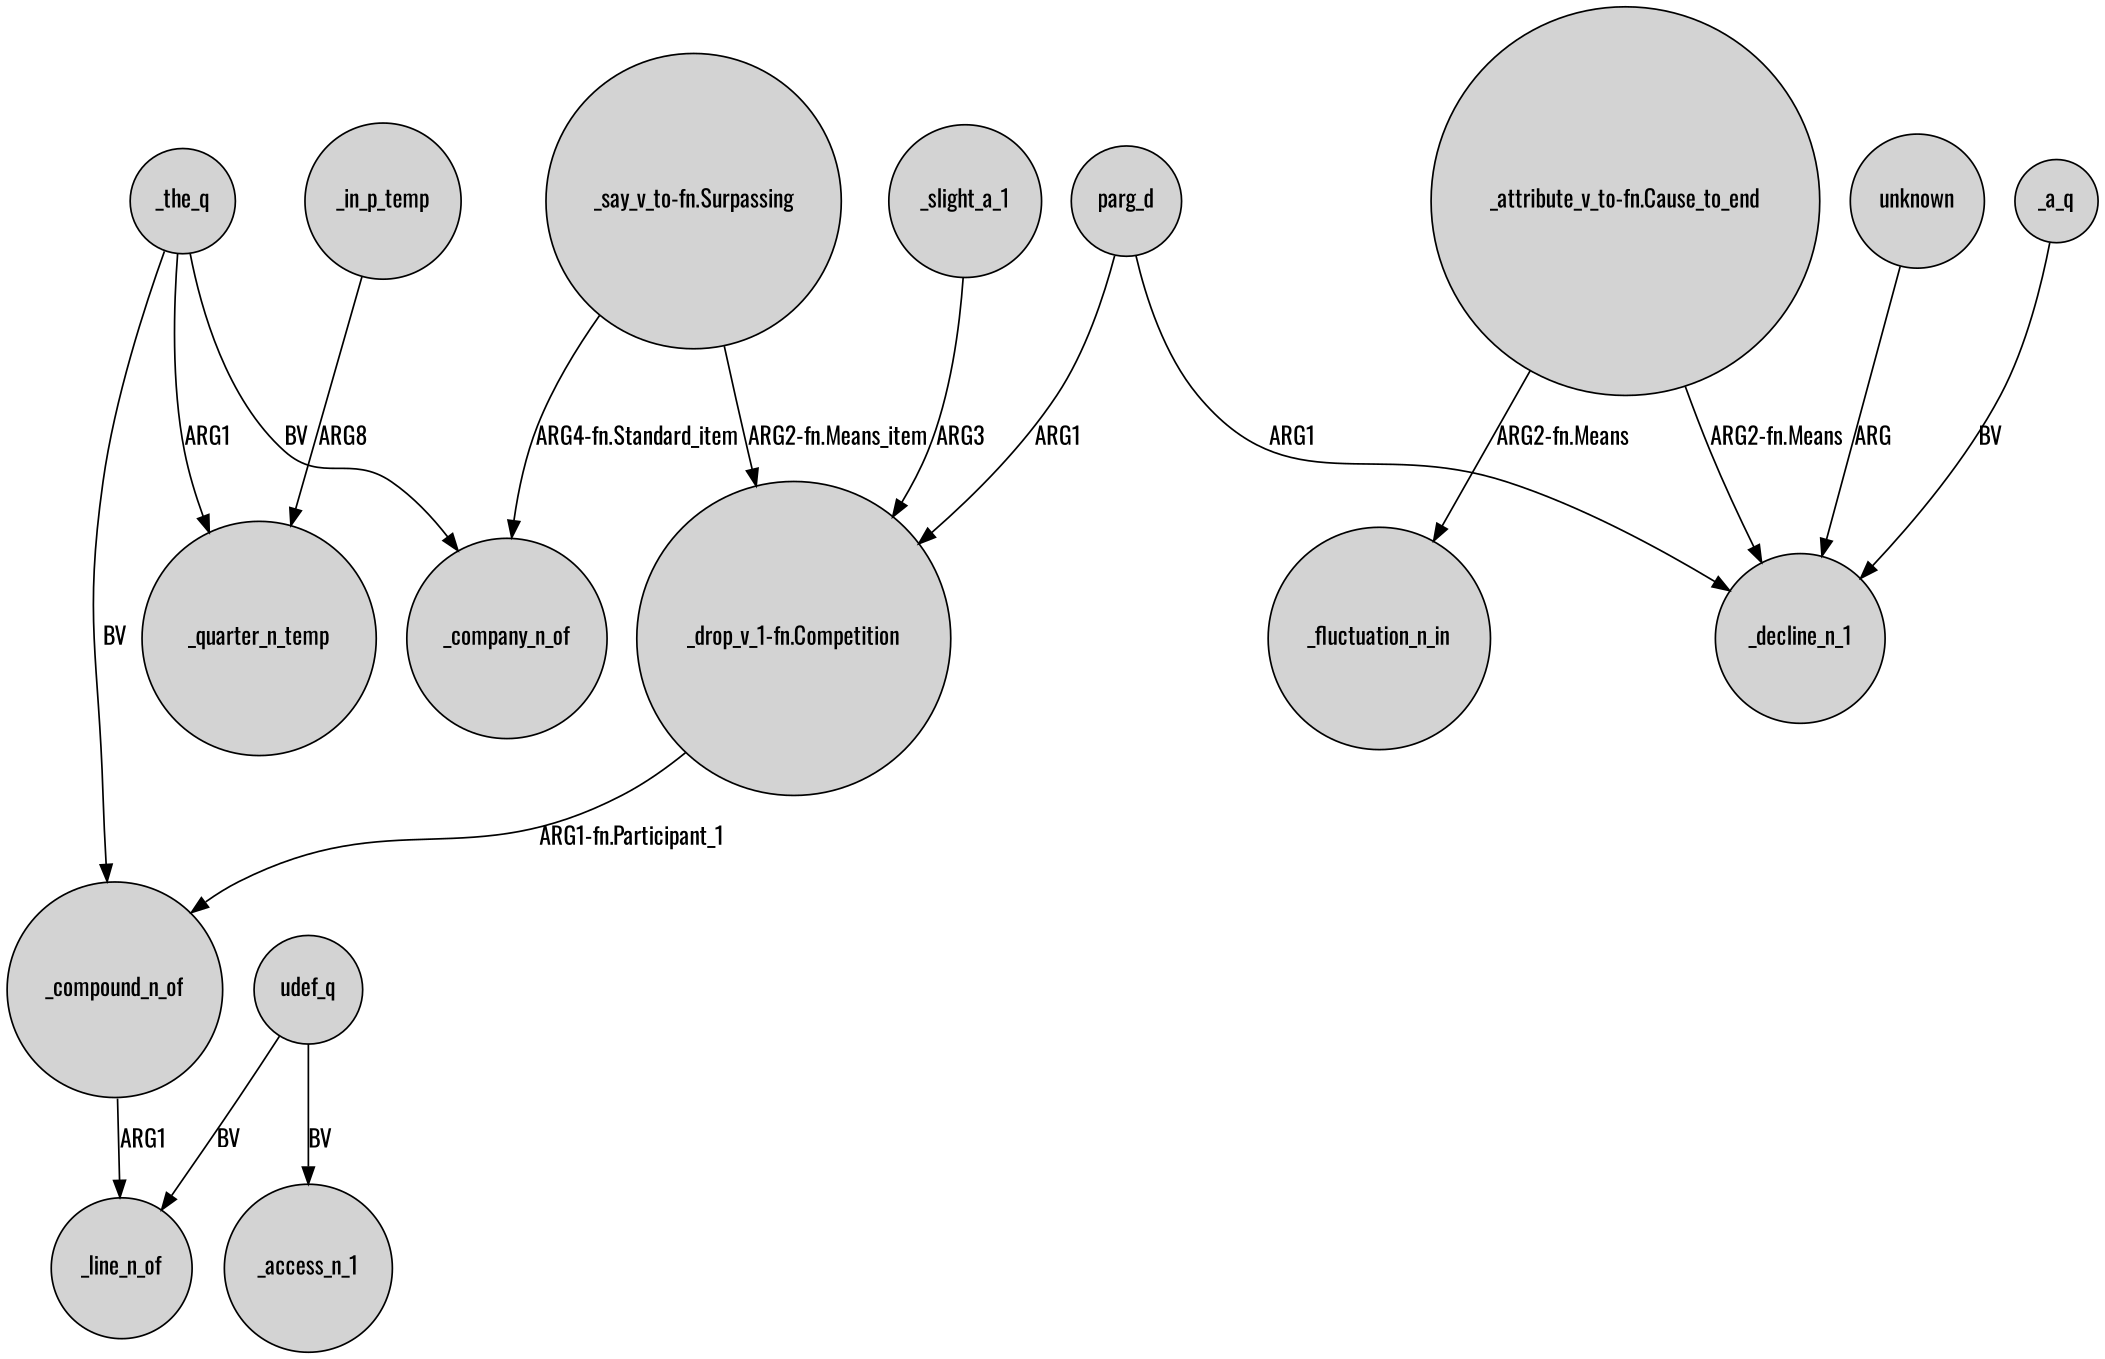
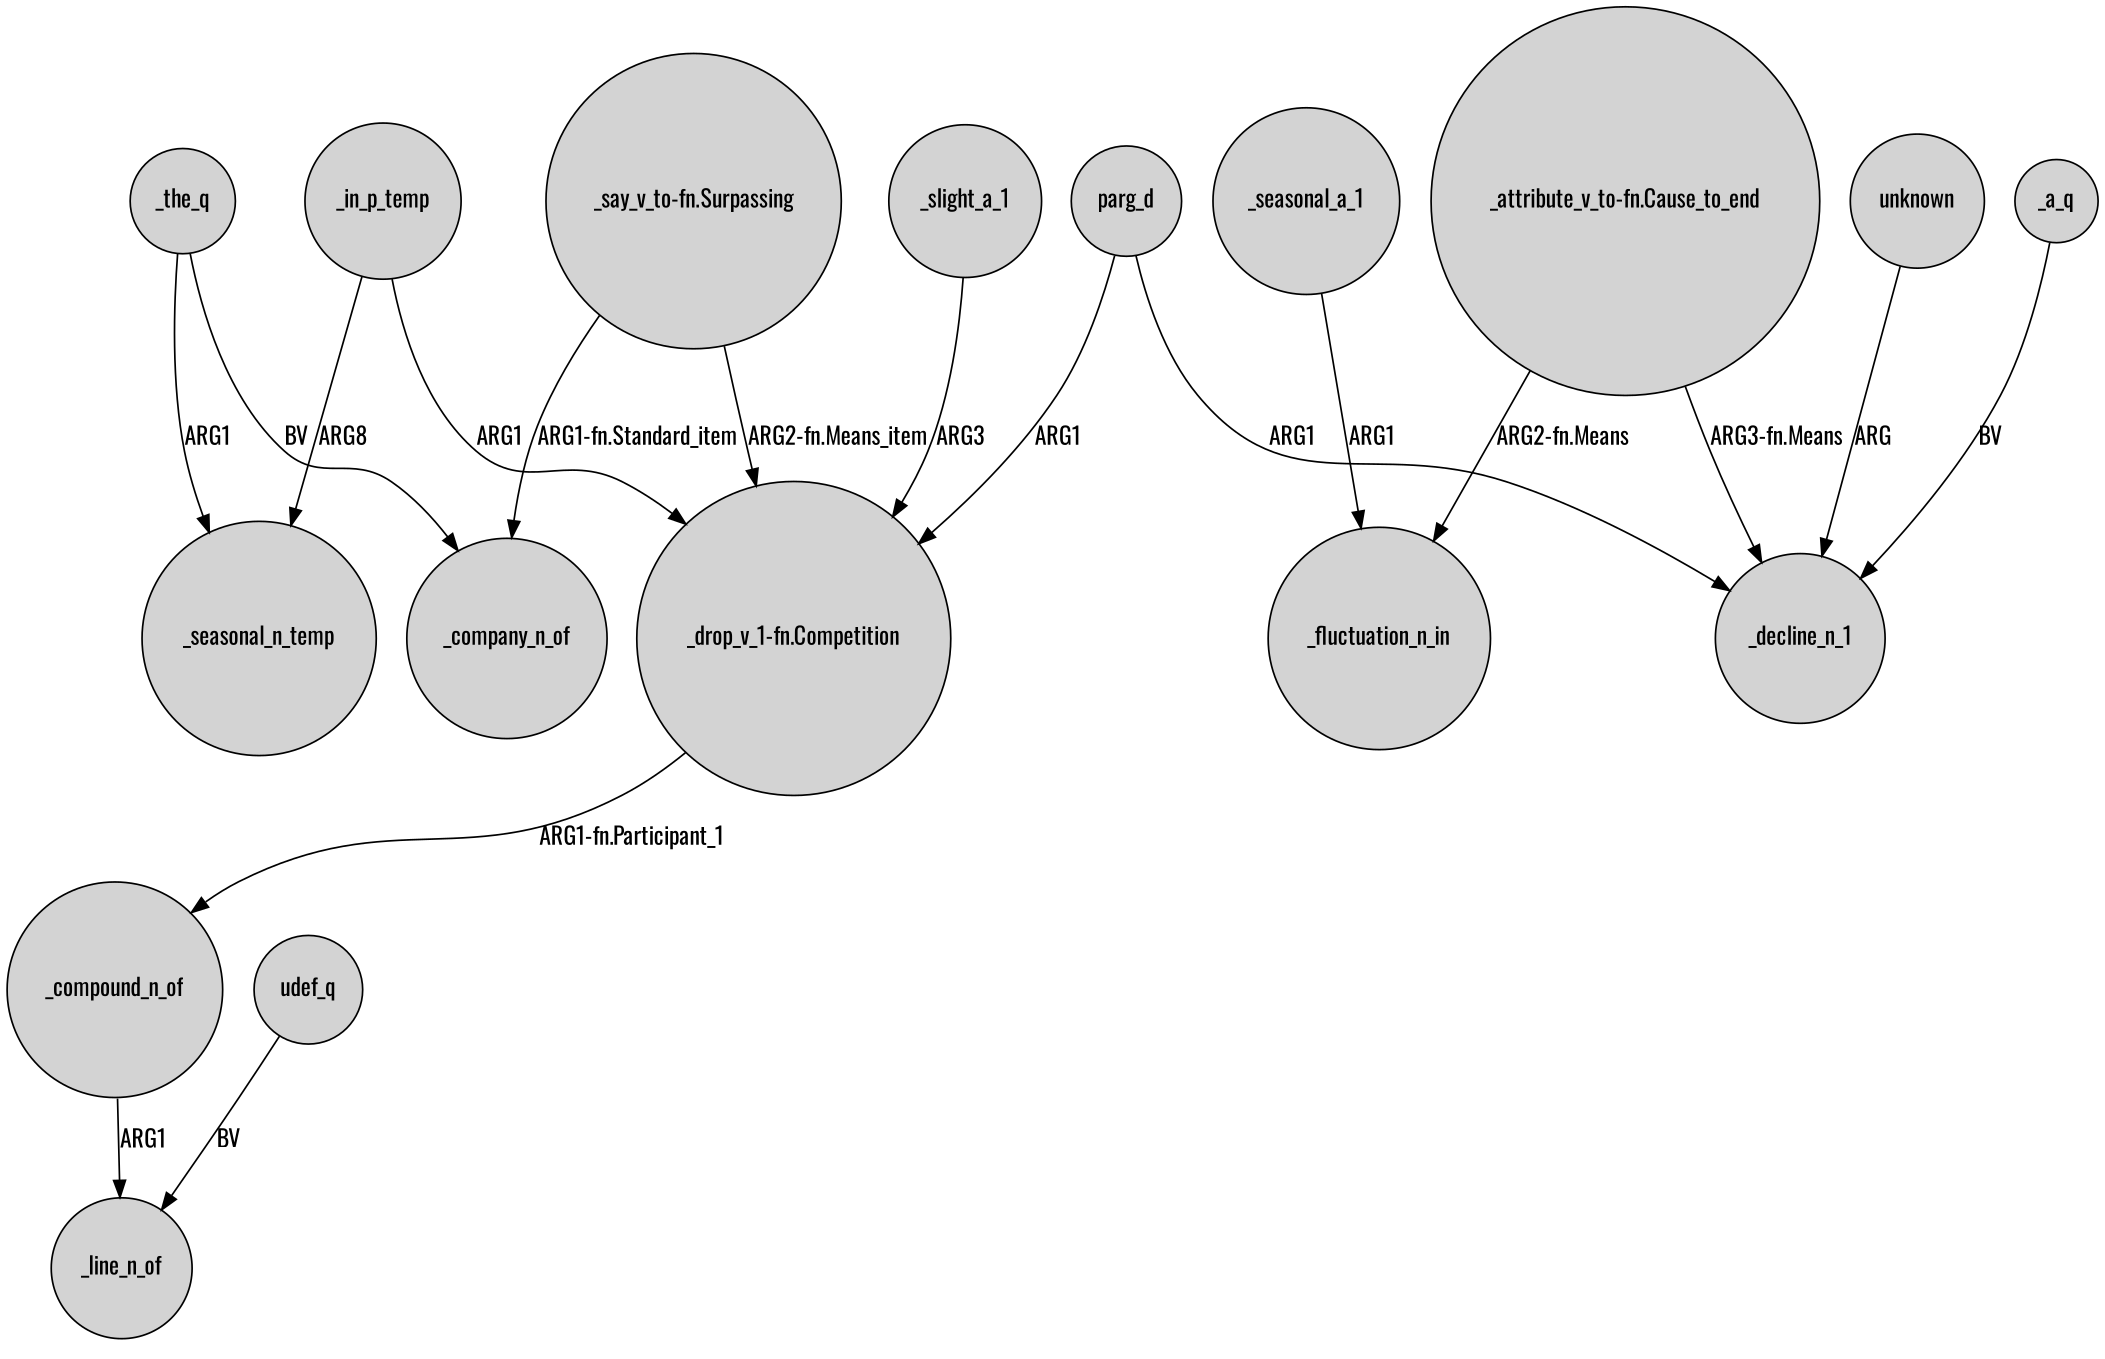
node "_seasonal_a_1": added
edge "_say_v_to-fn.Surpassing" -> "_company_n_of": label "ARG4-fn.Standard_item" -> "ARG1-fn.Standard_item"
edge "_attribute_v_to-fn.Cause_to_end" -> "_decline_n_1": label "ARG2-fn.Means" -> "ARG3-fn.Means"
edge "_in_p_temp" -> "_drop_v_1-fn.Competition": added, label "ARG1"
edge "_the_q" -> "_compound_n_of": removed, label "BV"
node "_quarter_n_temp": label "_quarter_n_temp" -> "_seasonal_n_temp"
node "_access_n_1": removed
